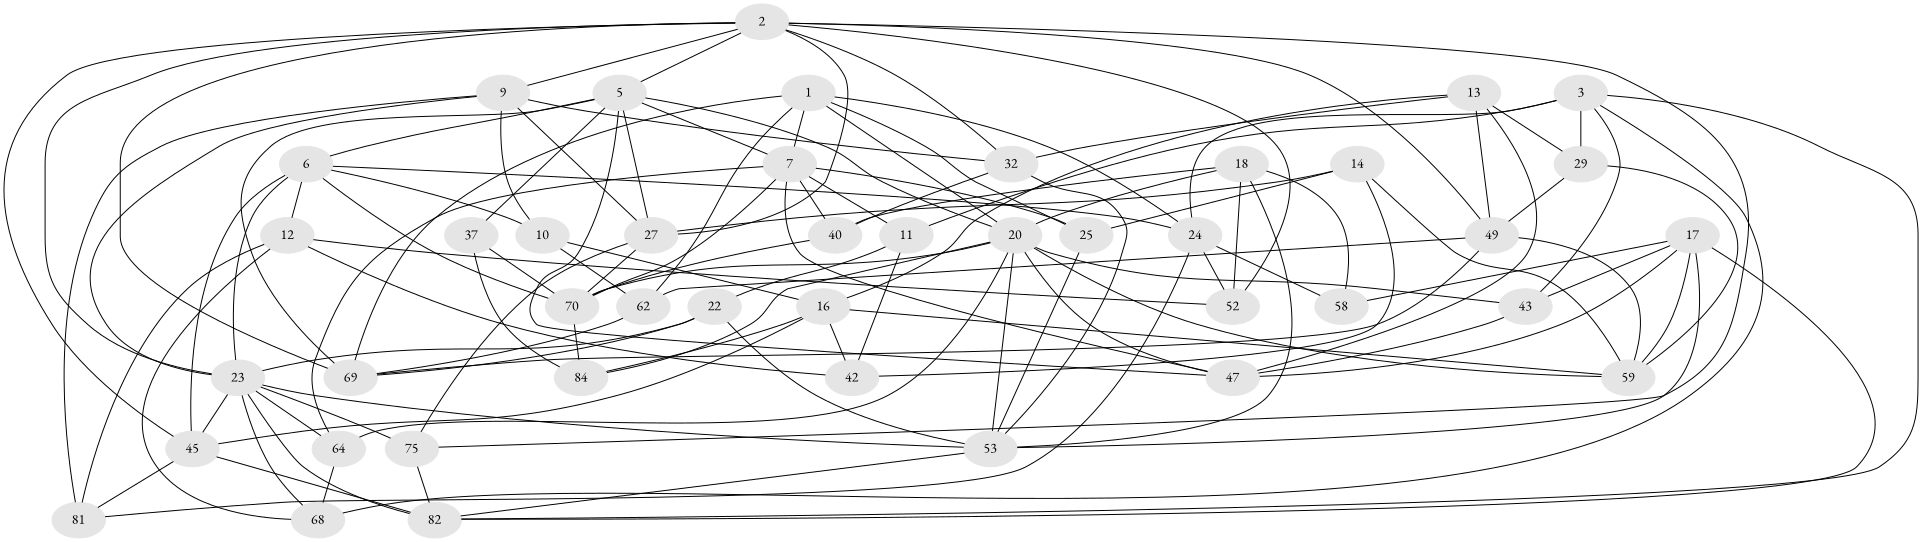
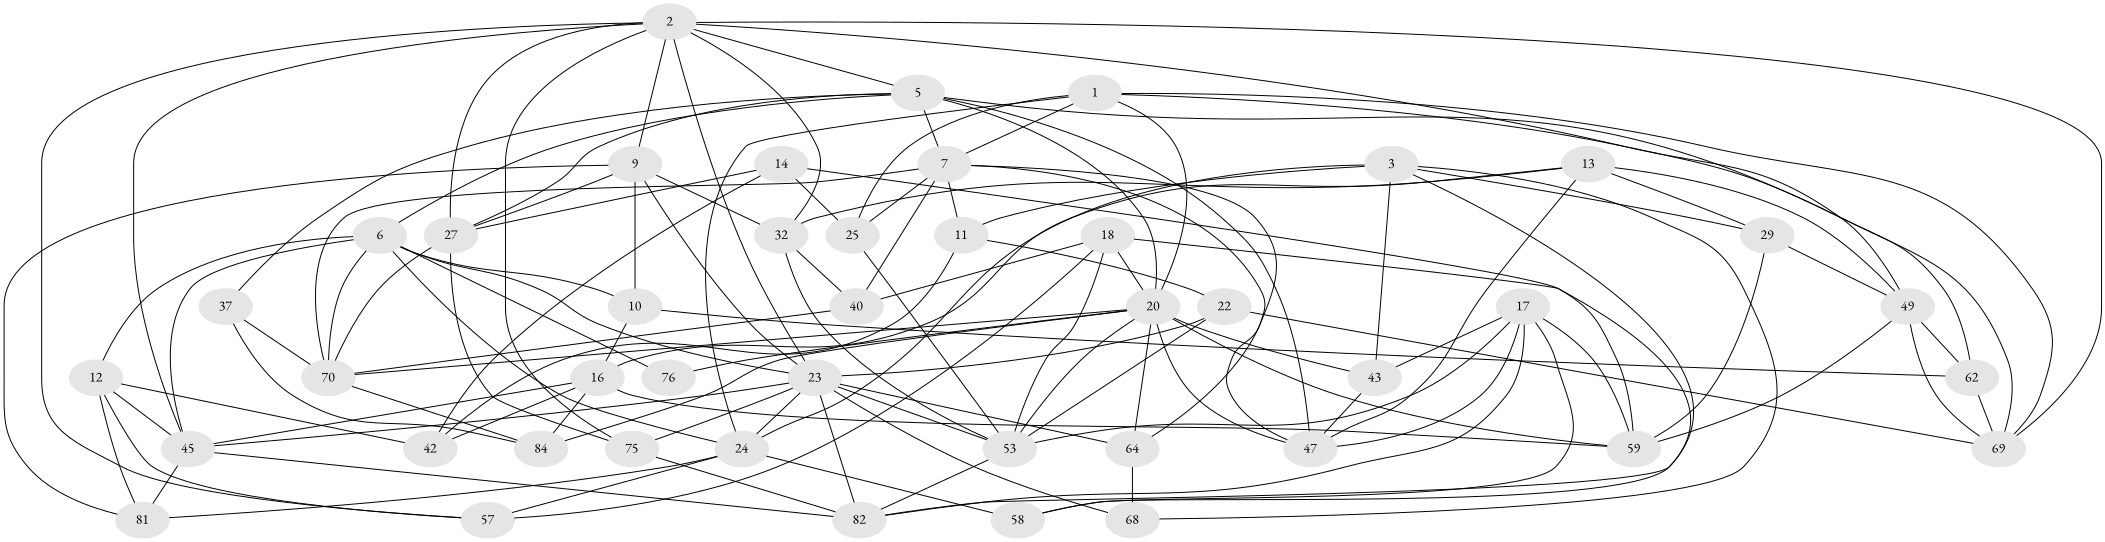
node "52": label "52" -> "57"
node "76": added
edge "12" -- "68": now "12" -- "45"
edge "23" -- "24": added
